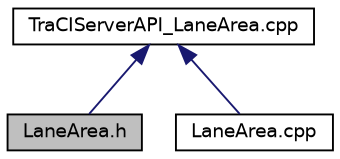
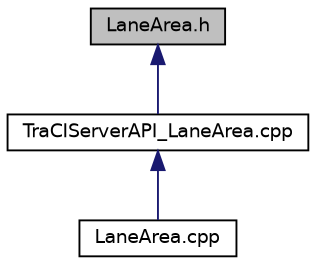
edge "LaneArea.h" -> "TraCIServerAPI_LaneArea.cpp": reversed
